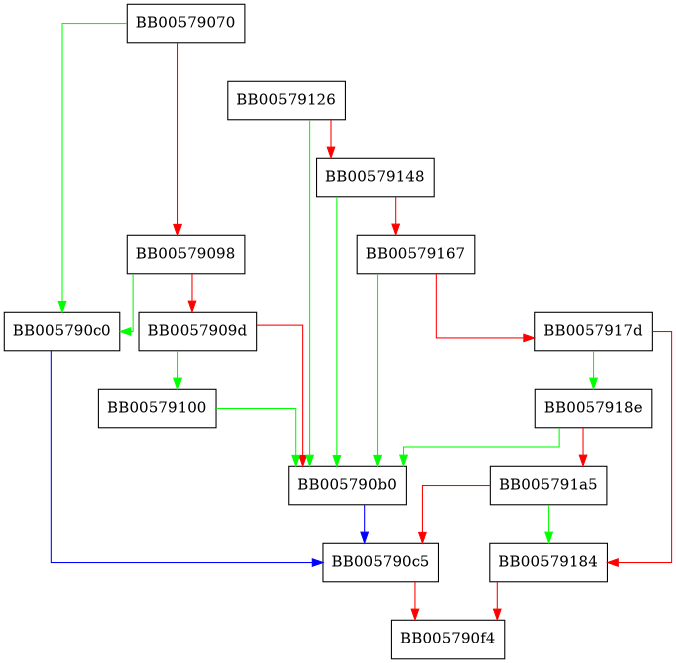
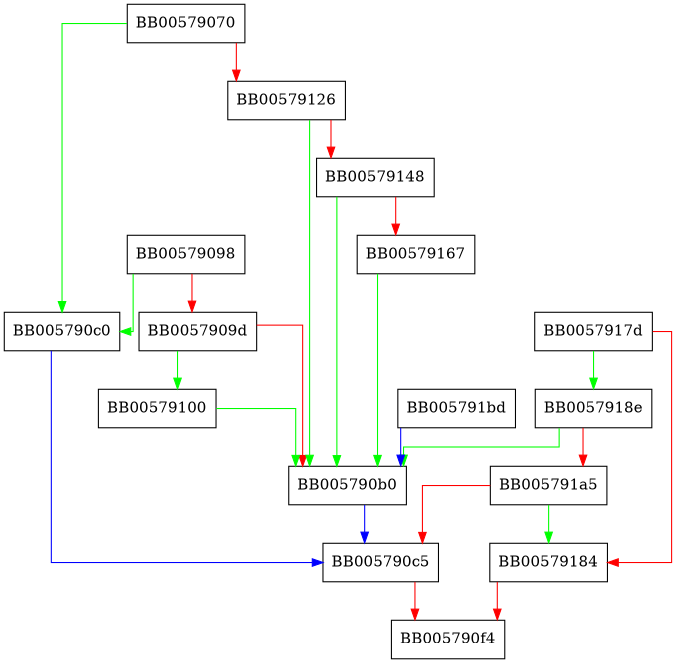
edge "BB00579070" -> "BB00579098": now "BB00579070" -> "BB00579126"
edge "BB00579167" -> "BB0057917d": removed
node "BB005791bd": added
